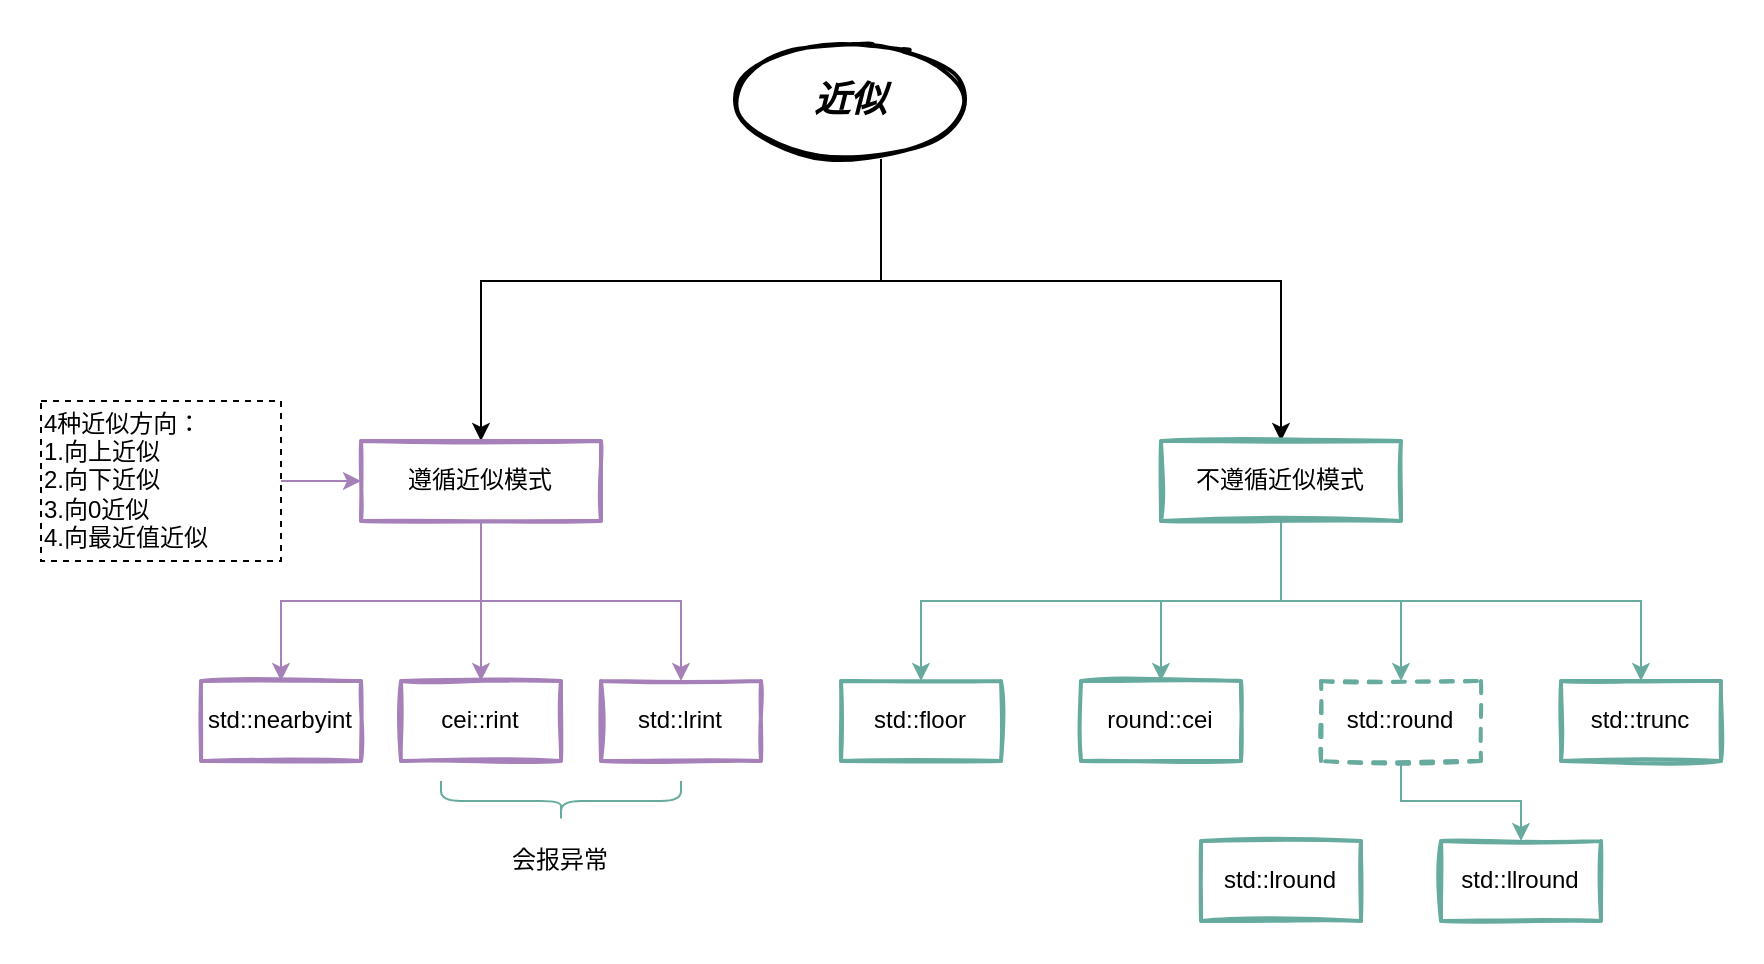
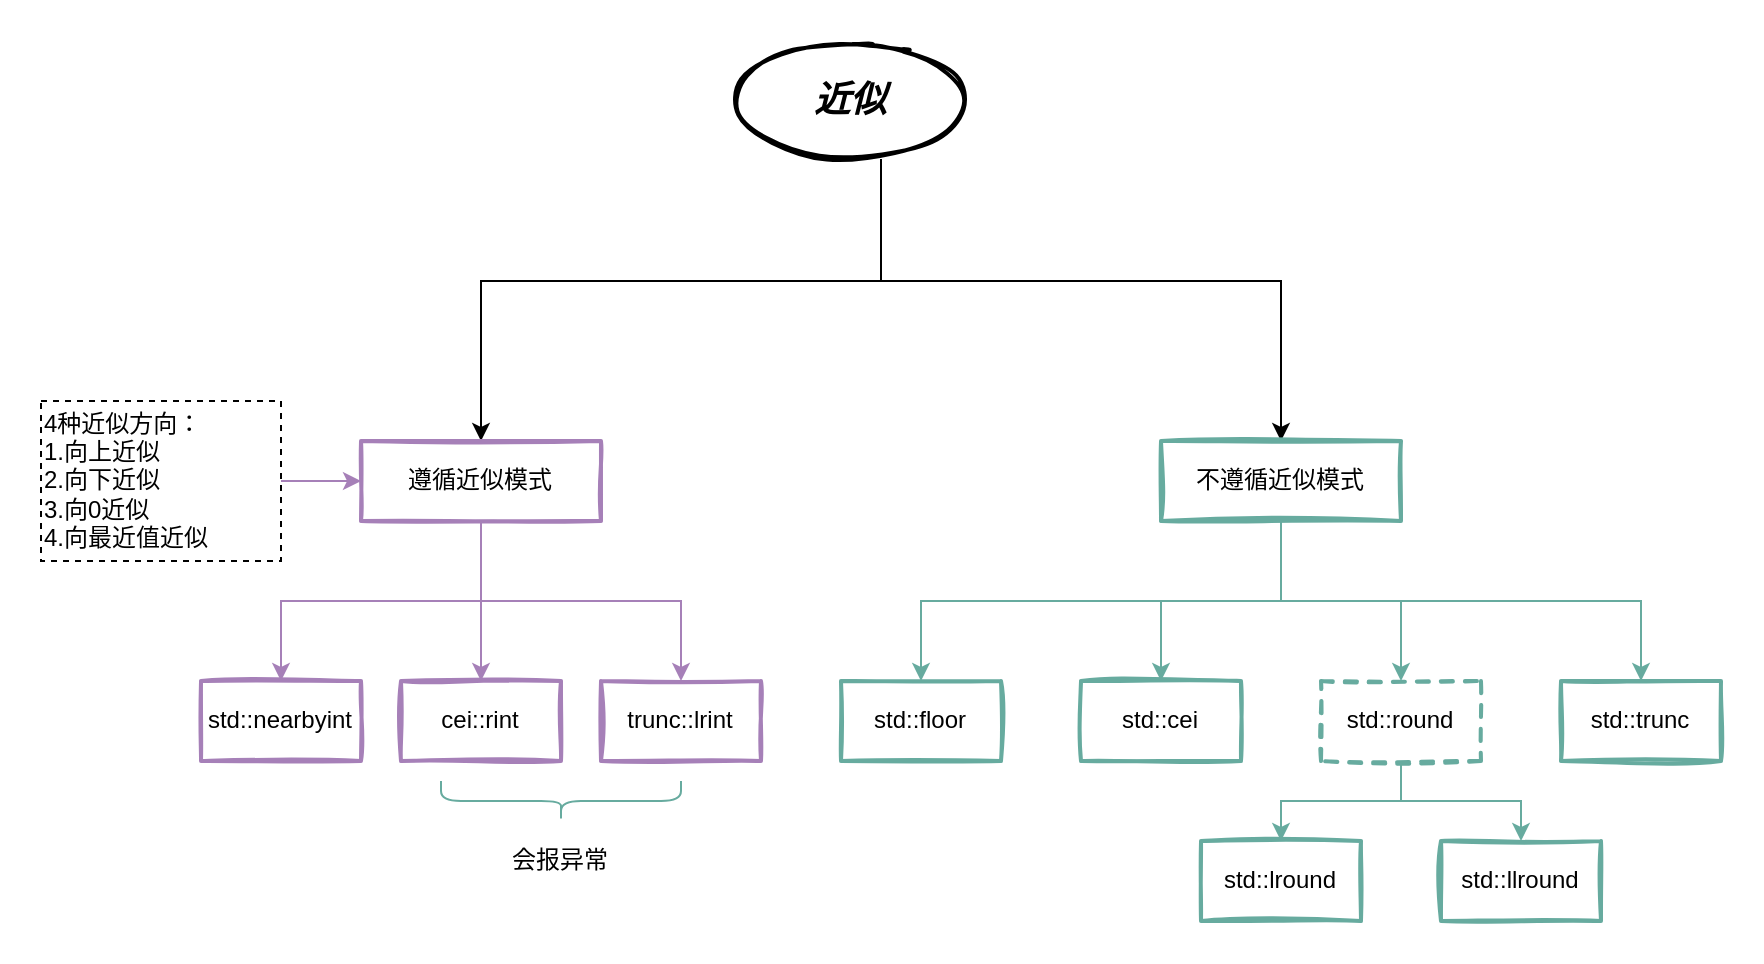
node "std::lrint": label "std::lrint" -> "trunc::lrint"
node "round::cei": label "round::cei" -> "std::cei"
edge "std::round" -> "std::lround": added
